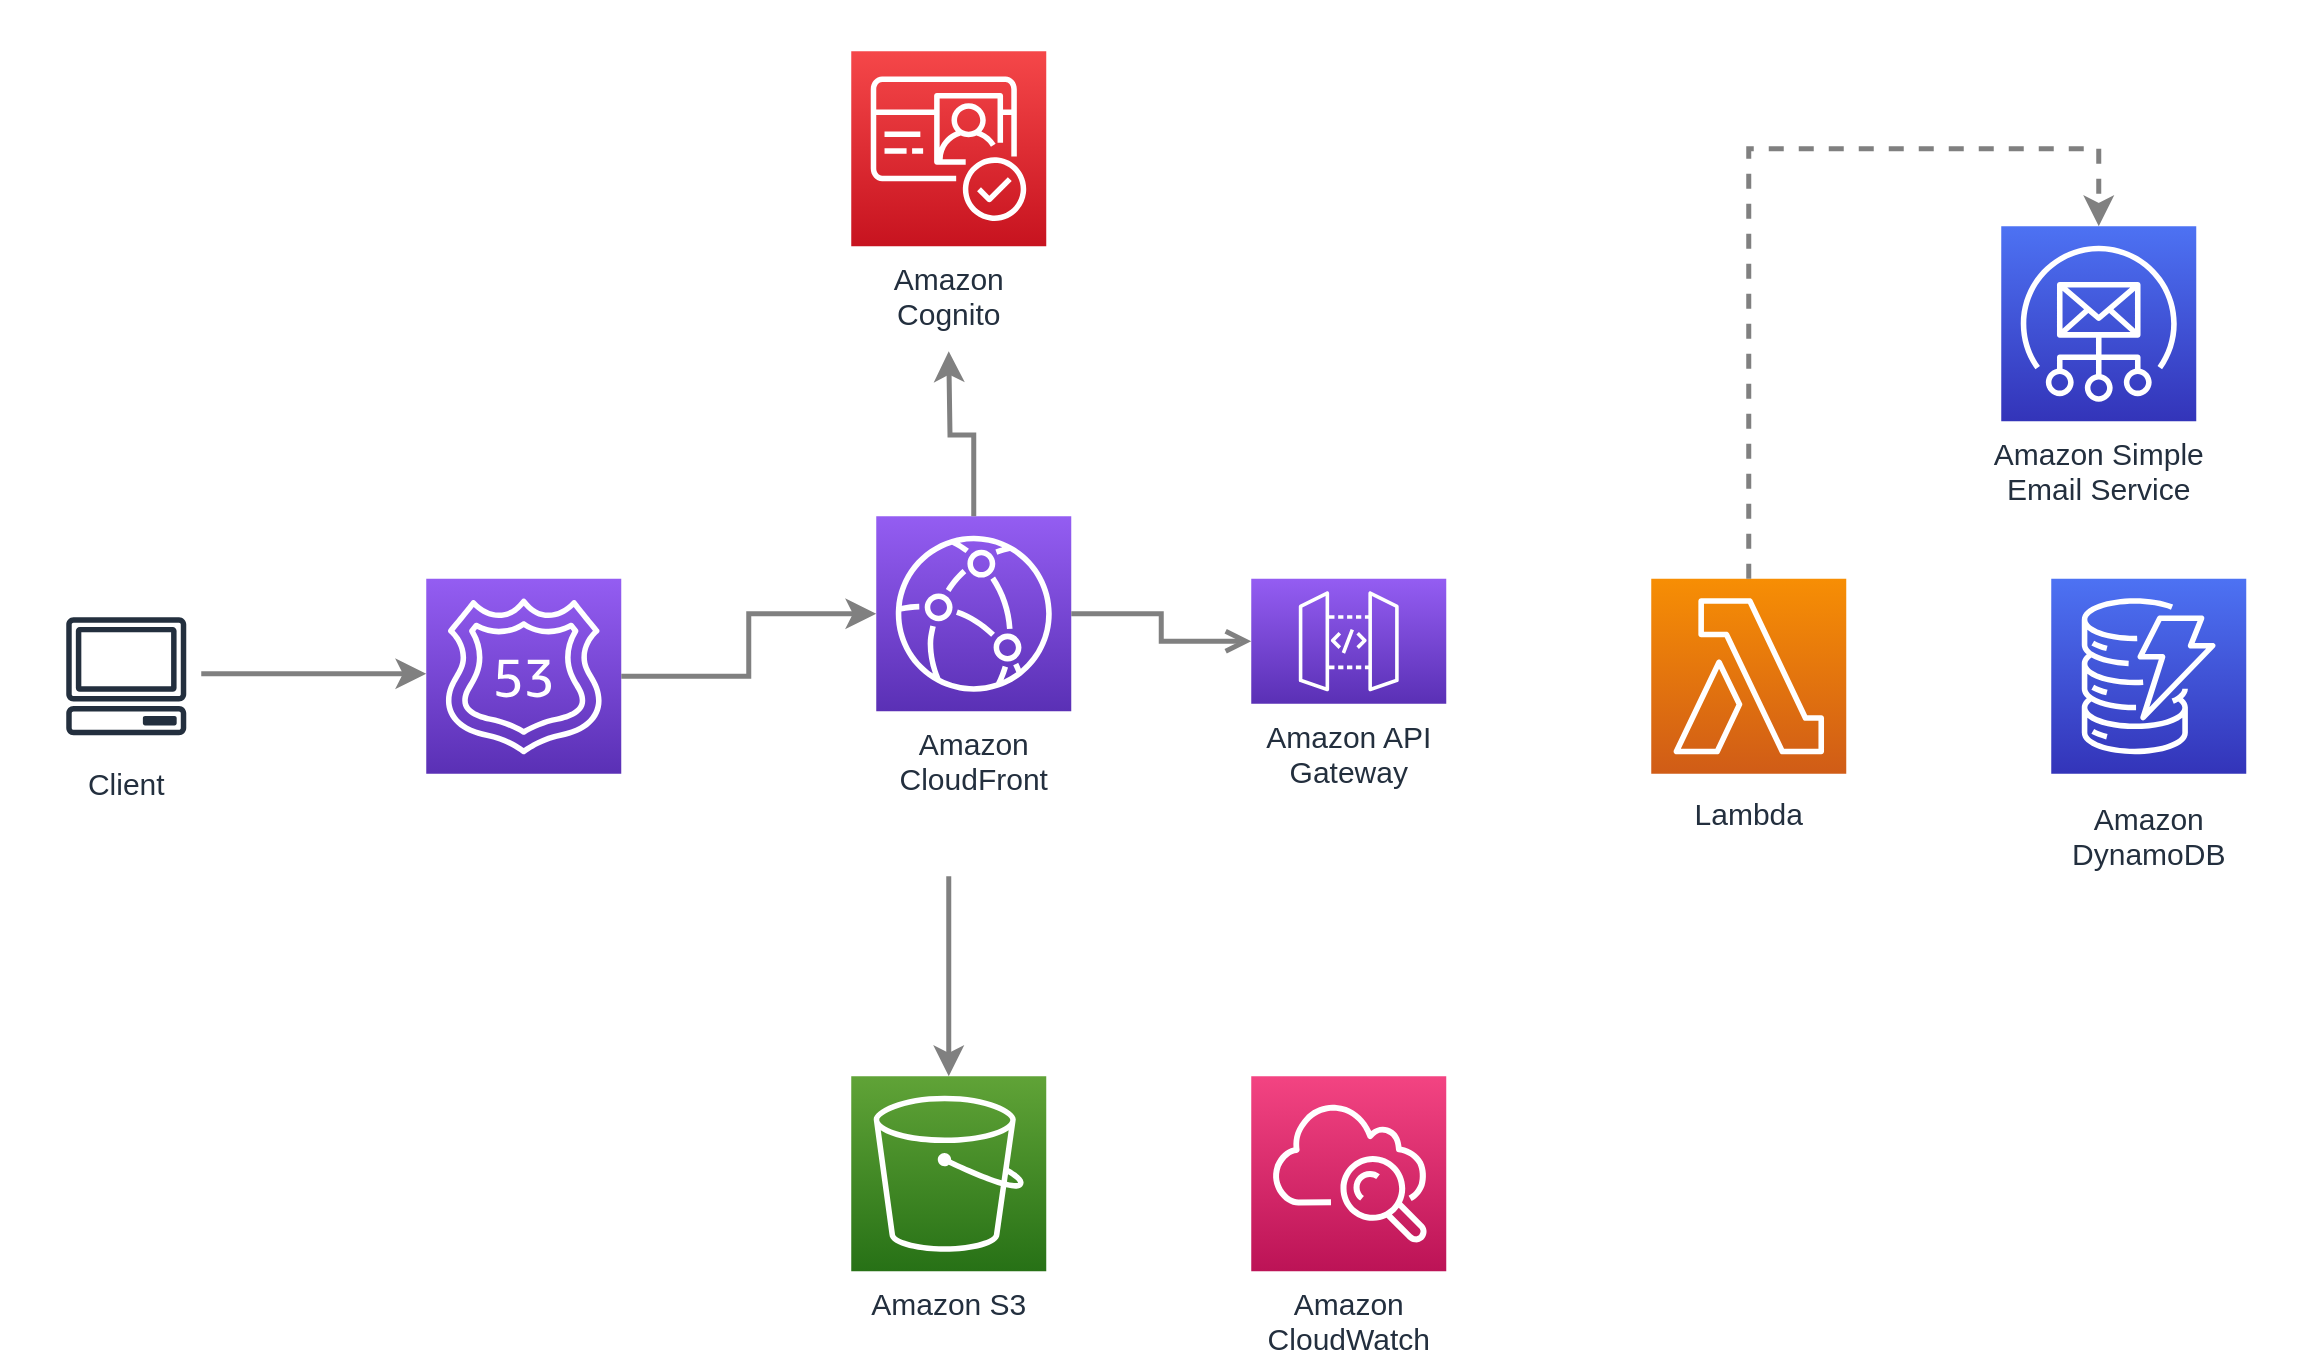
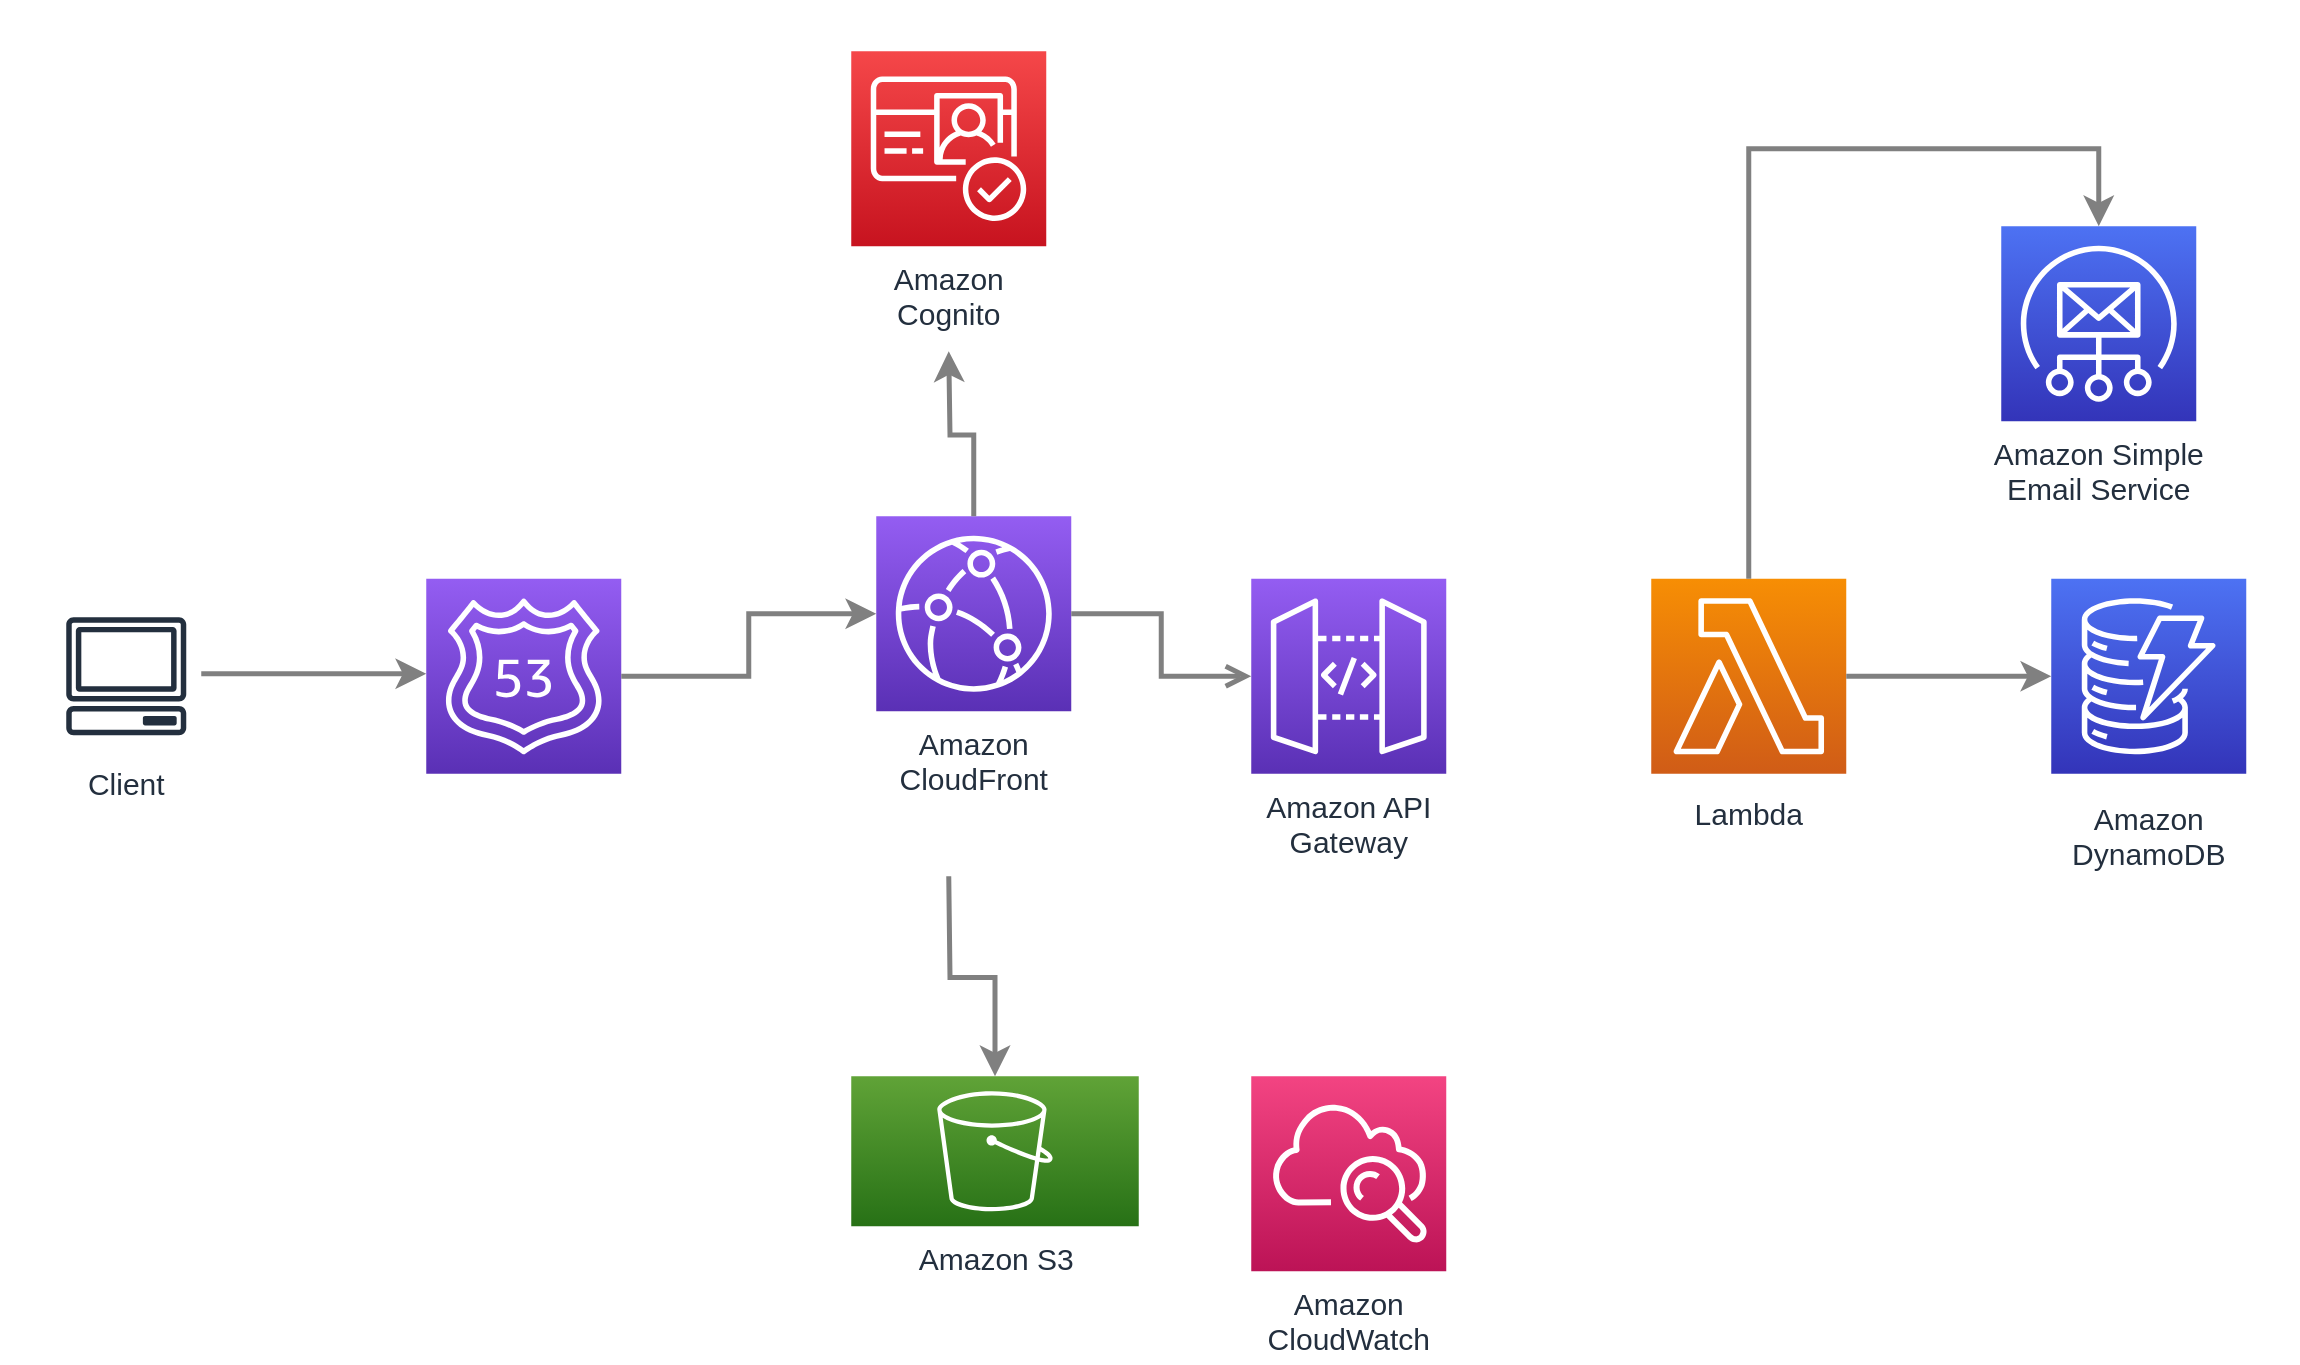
edge "Lambda" -> "Amazon Simple Email Service": style dashed -> solid
node "Amazon API Gateway": size 195x125 -> 195x195
edge "Lambda" -> "Amazon DynamoDB": added
node "Amazon S3": size 195x195 -> 288x150
